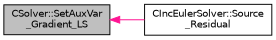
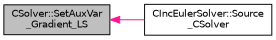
node "CIncEulerSolver::Source _Residual": label "CIncEulerSolver::Source _Residual" -> "CIncEulerSolver::Source _CSolver"
